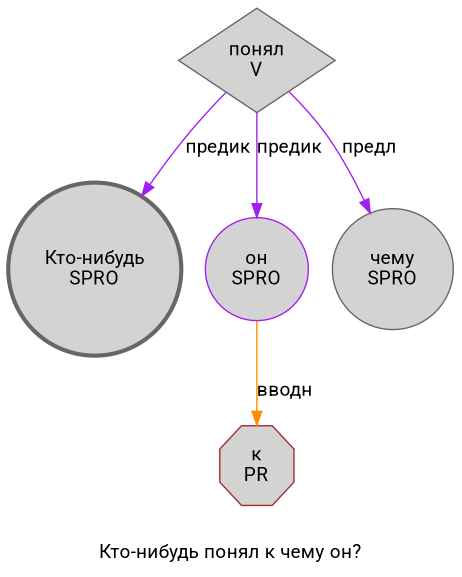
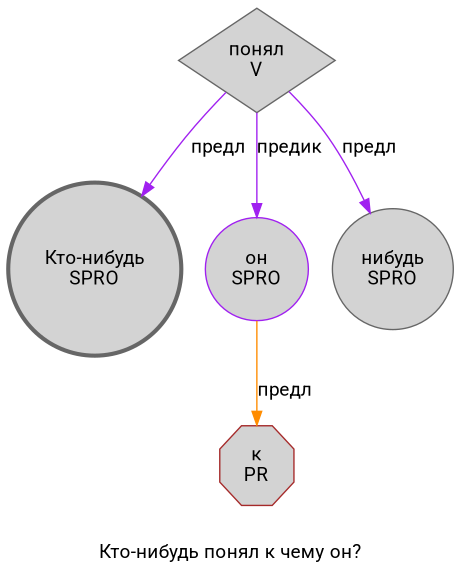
edge "понял V" -> "Кто-нибудь SPRO": label "предик" -> "предл"
node "чему SPRO": label "чему SPRO" -> "нибудь SPRO"
edge "он SPRO" -> "к PR": label "вводн" -> "предл"
